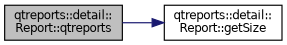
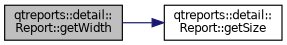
node "qtreports::detail:: Report::qtreports": label "qtreports::detail:: Report::qtreports" -> "qtreports::detail:: Report::getWidth"
